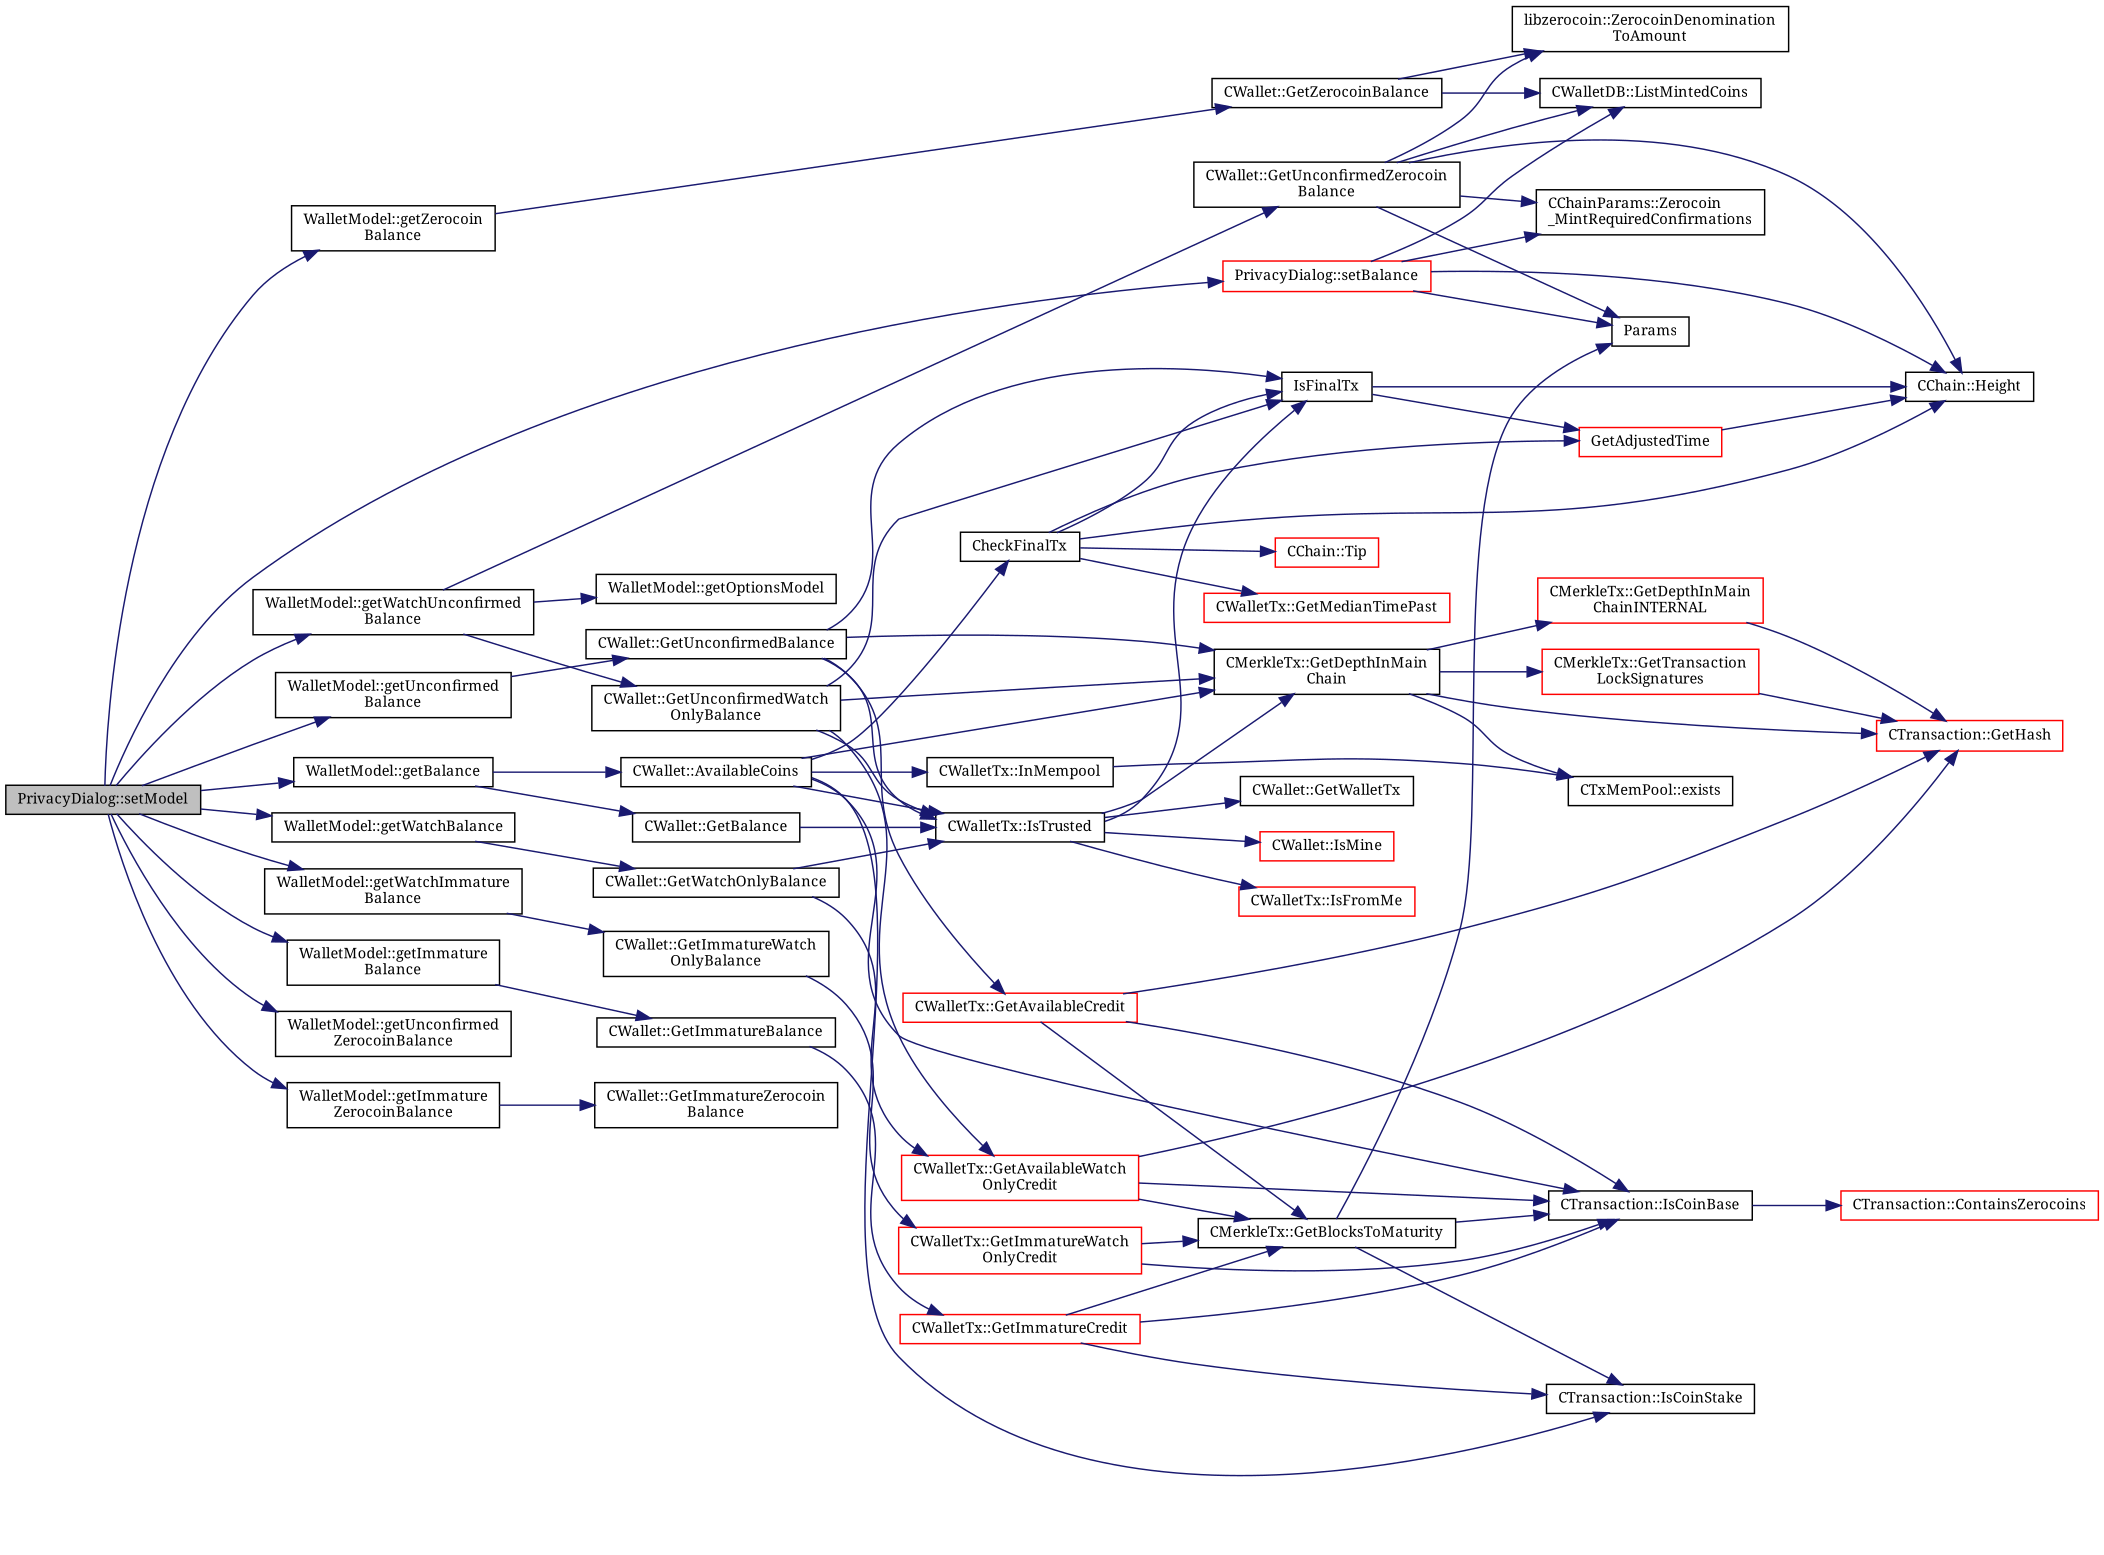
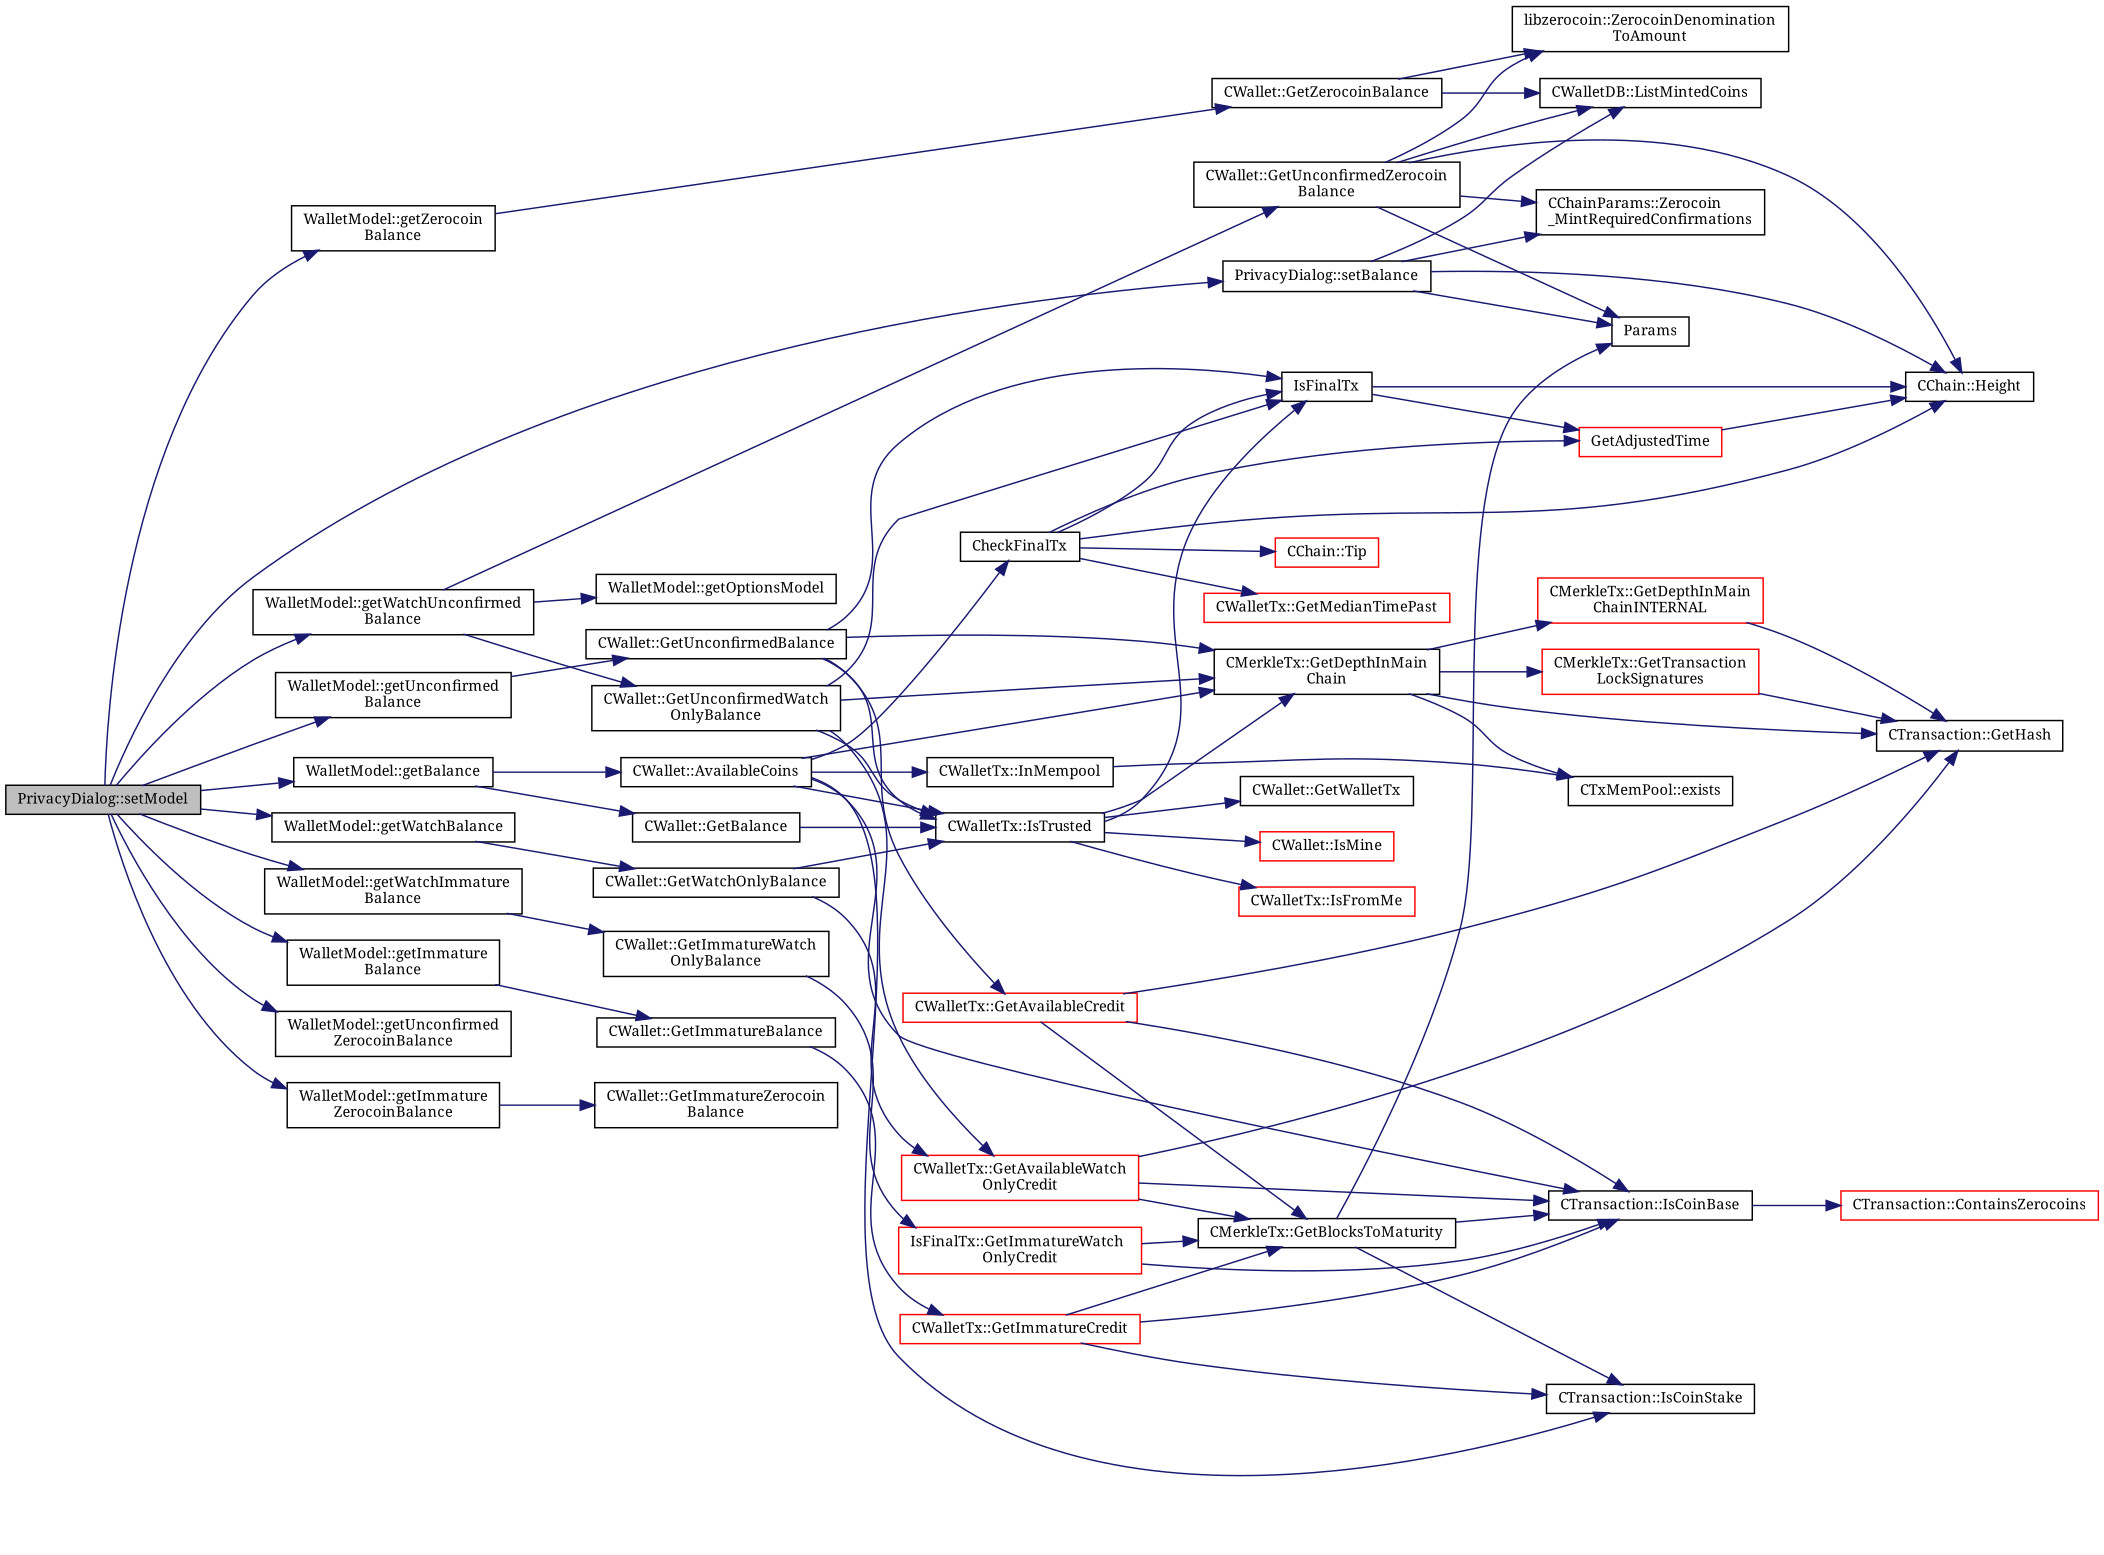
node "PrivacyDialog::setBalance": color red -> black
node "CTransaction::GetHash": color red -> black
node "CWalletTx::GetImmatureWatch OnlyCredit": label "CWalletTx::GetImmatureWatch OnlyCredit" -> "IsFinalTx::GetImmatureWatch OnlyCredit"
